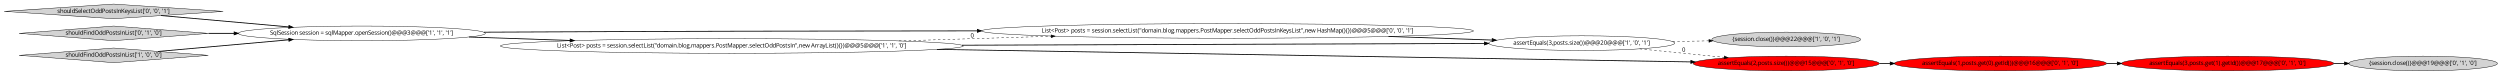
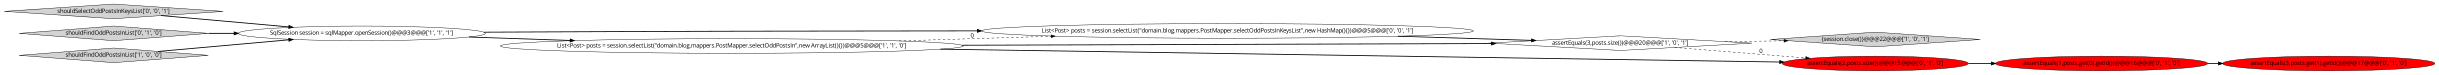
node "{session.close()}@@@22@@@['1', '0', '1']": shape ellipse -> diamond
node "assertEquals(3,posts.size())@@@20@@@['1', '0', '1']": shape ellipse -> diamond
node "{session.close()}@@@19@@@['0', '1', '0']": removed
